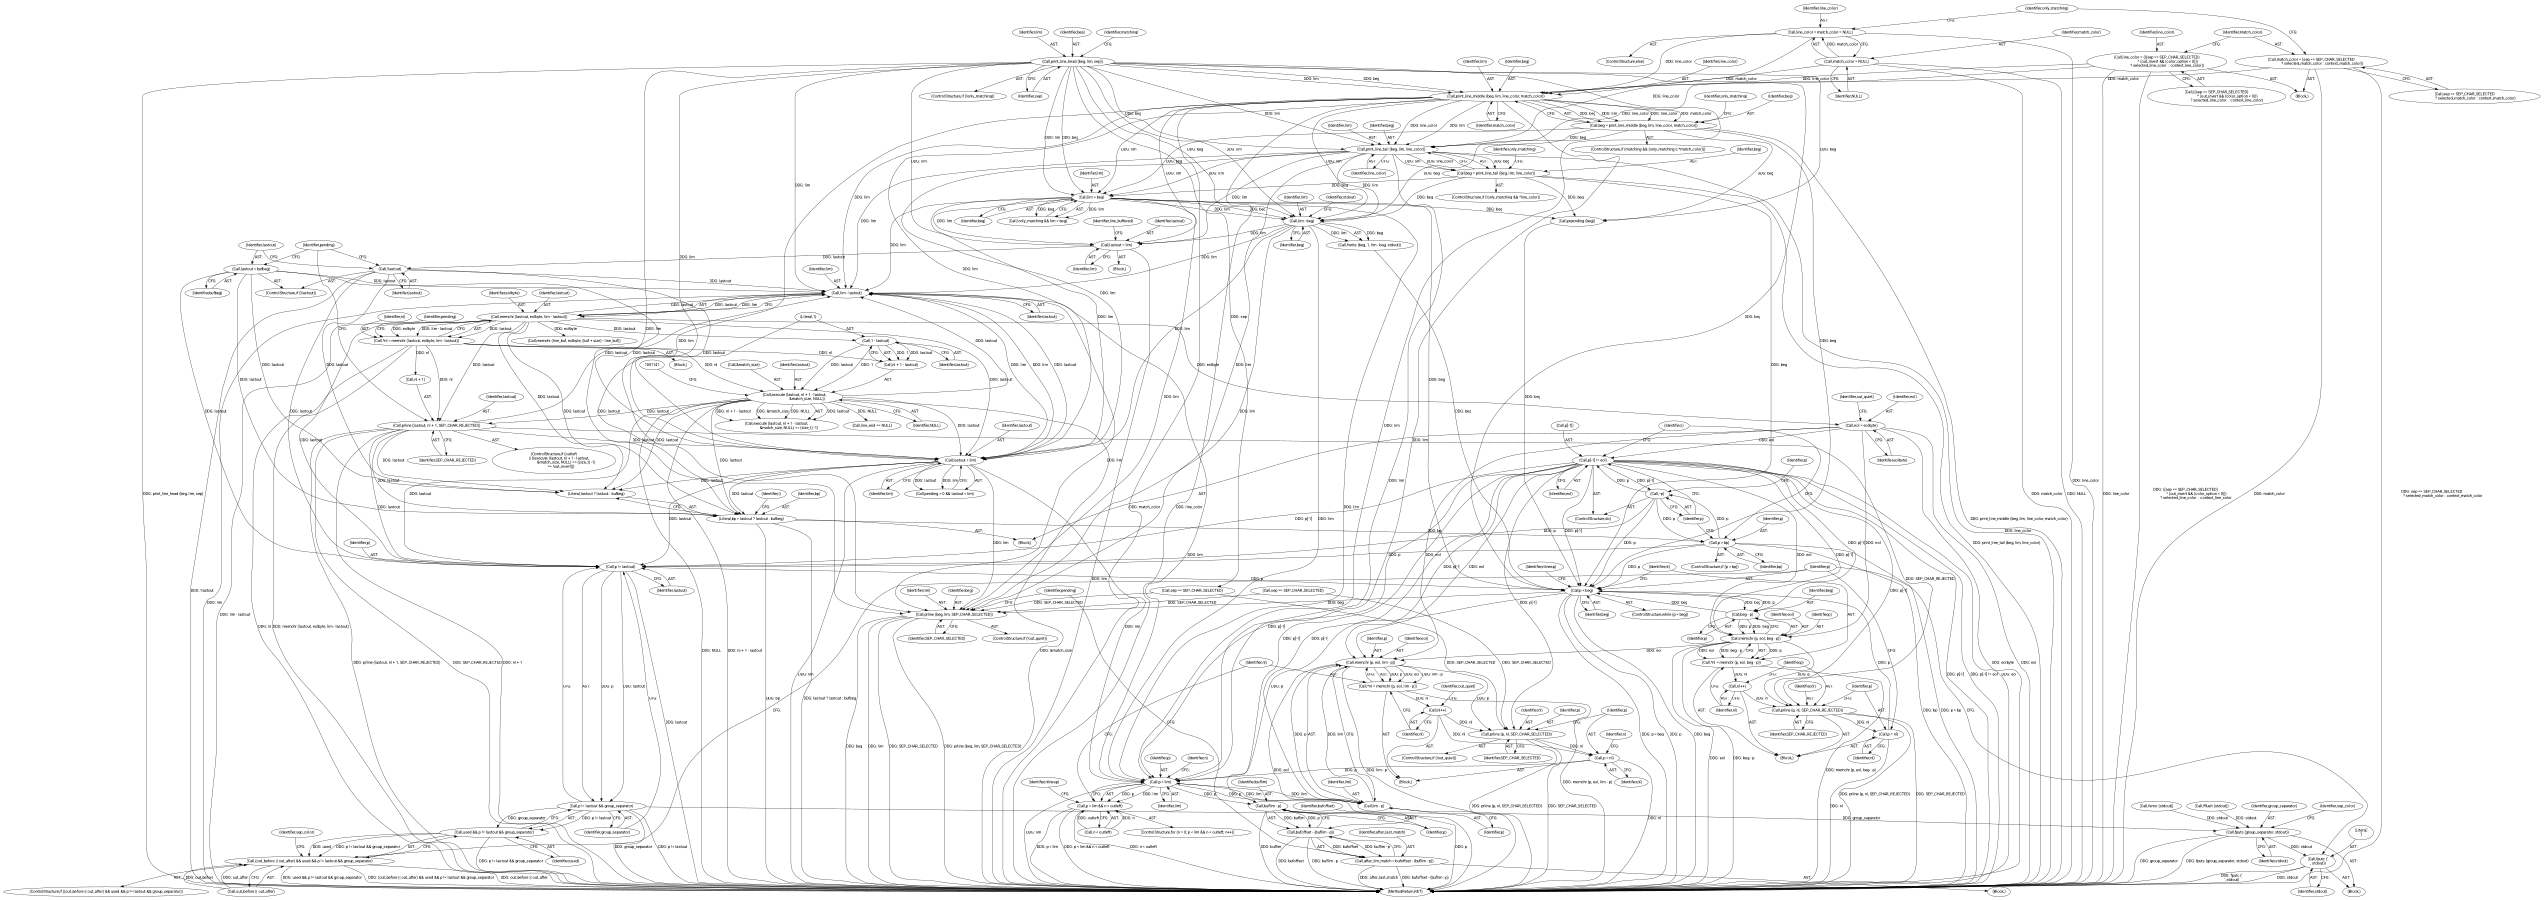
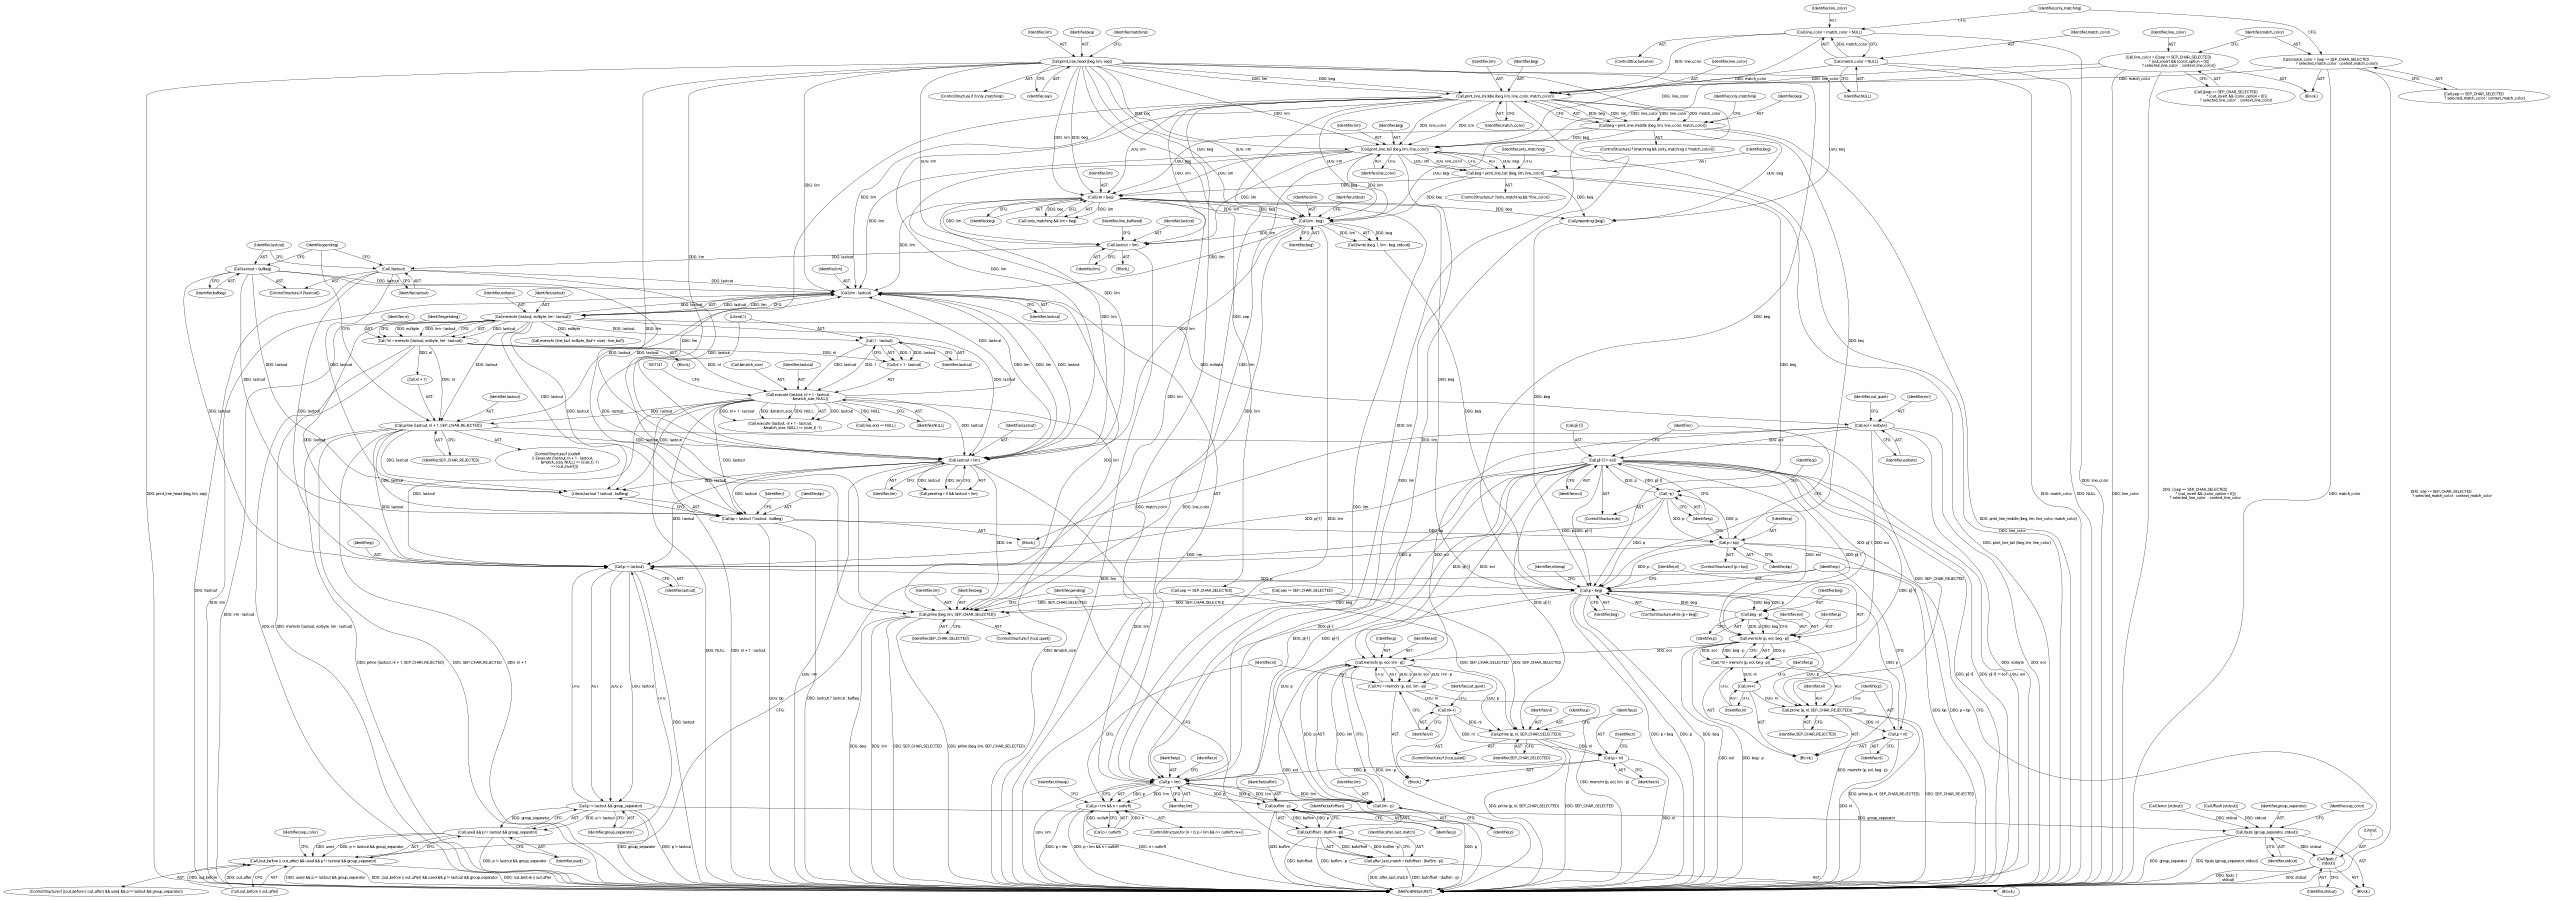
node "(Literal,bp = lastout ? lastout : bufbeg)": label "(Literal,bp = lastout ? lastout : bufbeg)" -> "(Call,bp = lastout ? lastout : bufbeg)"
node "(Call,after_lim_match = bufoffset - (buflim - p))": label "(Call,after_lim_match = bufoffset - (buflim - p))" -> "(Call,after_last_match = bufoffset - (buflim - p))"
